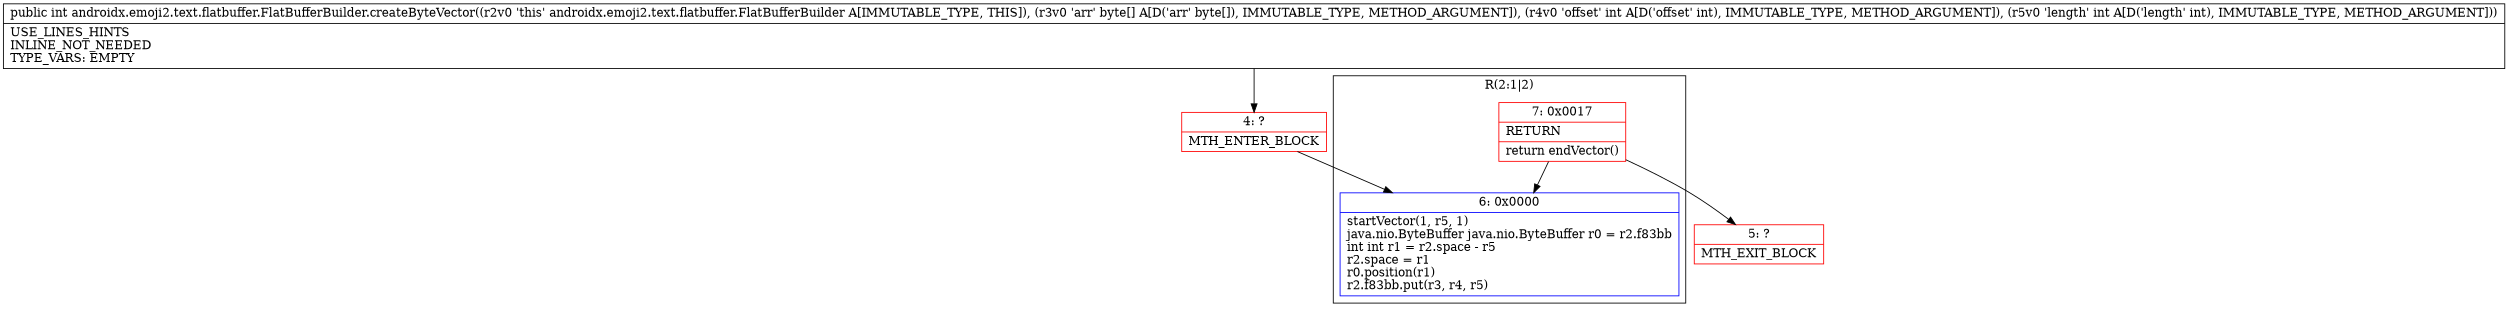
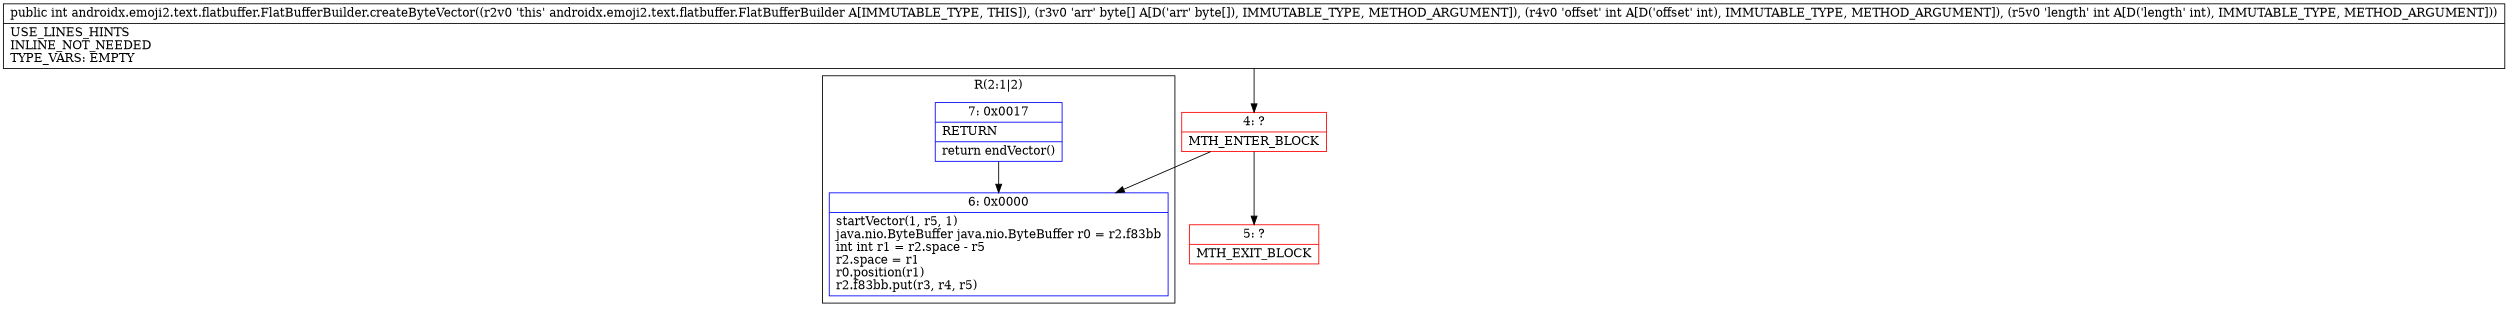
node "7: 0x0017": color red -> blue
edge "7: 0x0017" -> "5: ?": now "4: ?" -> "5: ?"
